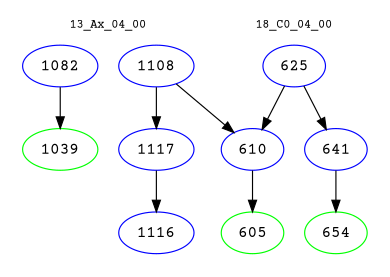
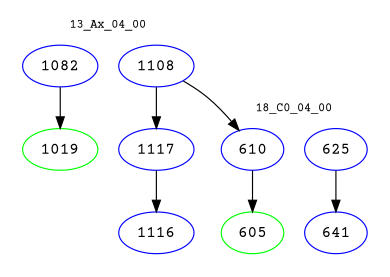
edge "625" -> "610": removed
node "1039": label "1039" -> "1019"
node "654": removed
